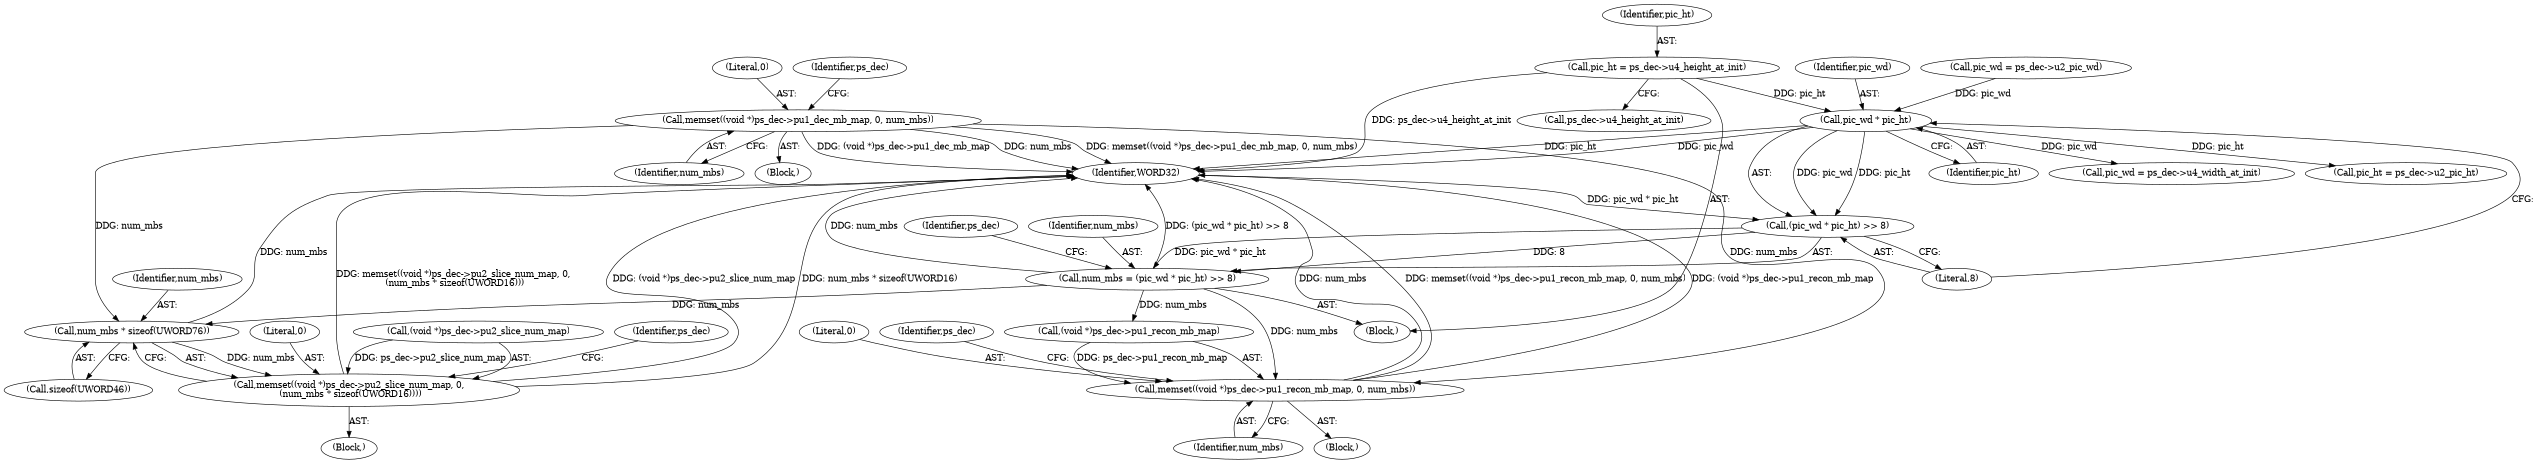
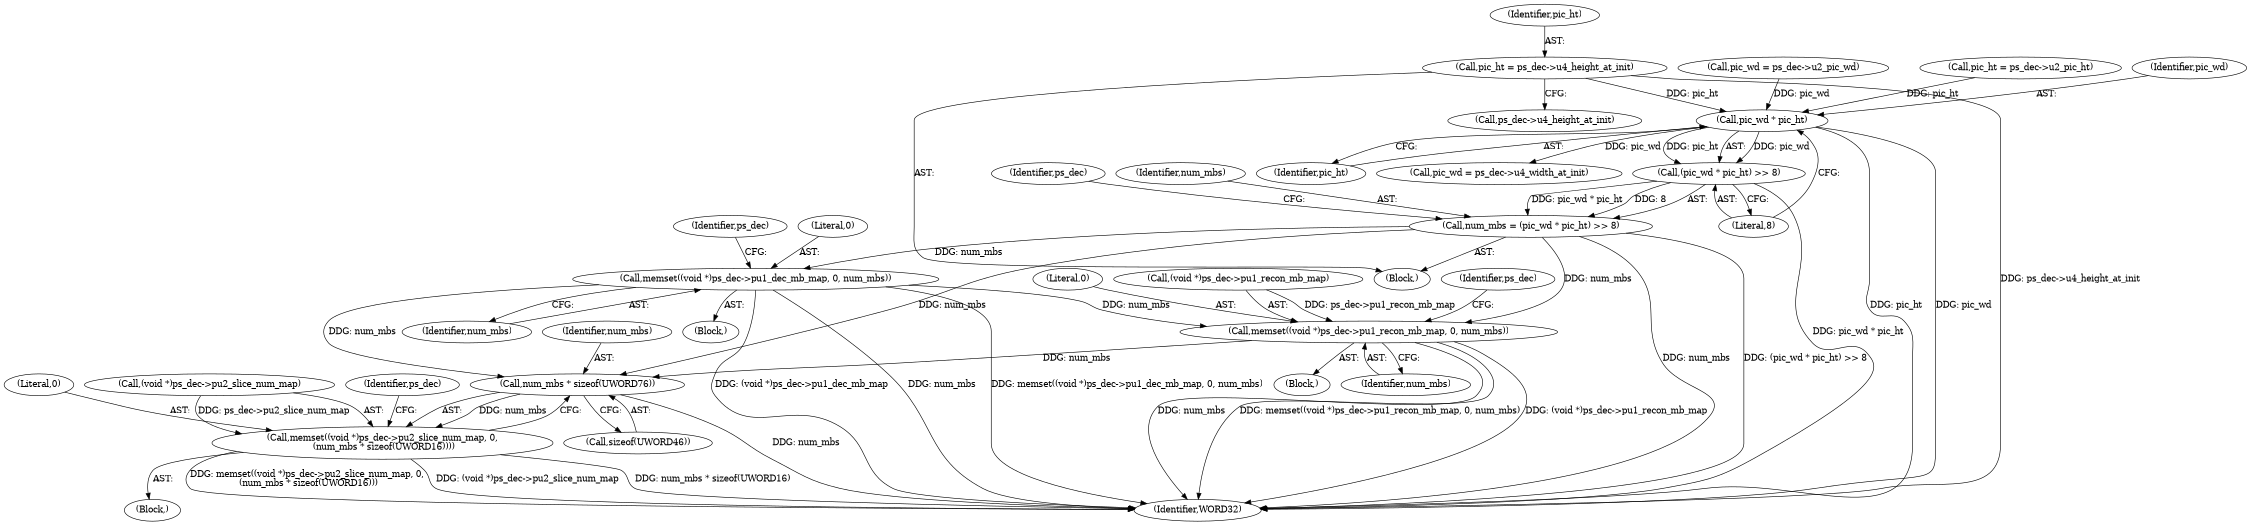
edge "(Call,pic_wd * pic_ht)" -> "(Call,pic_ht = ps_dec->u2_pic_ht)": reversed
edge "(Identifier,WORD32)" -> "(Call,(pic_wd * pic_ht) >> 8)": reversed
edge "(Call,num_mbs = (pic_wd * pic_ht) >> 8)" -> "(Call,(void *)ps_dec->pu1_recon_mb_map)": now "(Call,num_mbs = (pic_wd * pic_ht) >> 8)" -> "(Call,memset((void *)ps_dec->pu1_dec_mb_map, 0, num_mbs))"
edge "(Call,memset((void *)ps_dec->pu1_recon_mb_map, 0, num_mbs))" -> "(Call,num_mbs * sizeof(UWORD76))": added, label "DDG: num_mbs"
